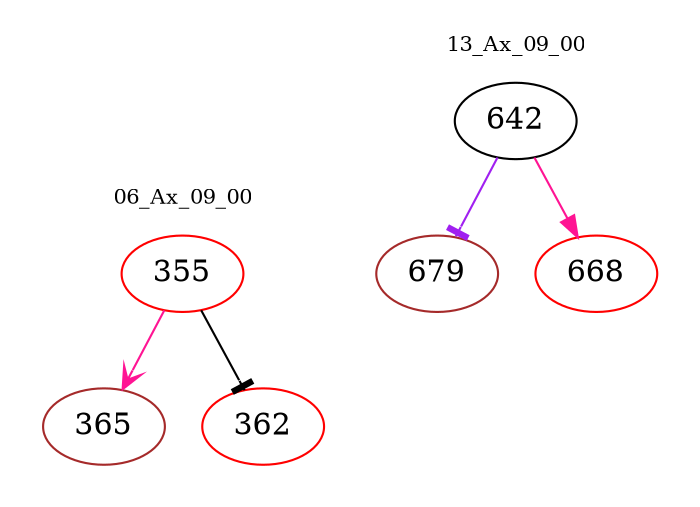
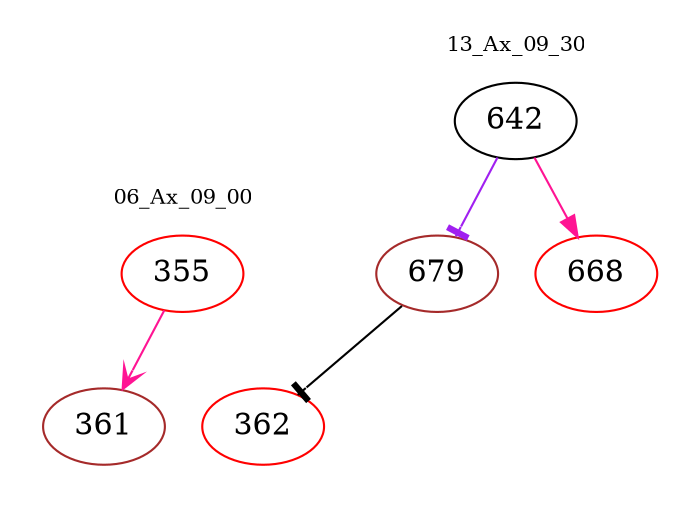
cluster "13_Ax_09_00": label "13_Ax_09_00" -> "13_Ax_09_30"
edge "355" -> "362": now "679" -> "362"
node "365": label "365" -> "361"
